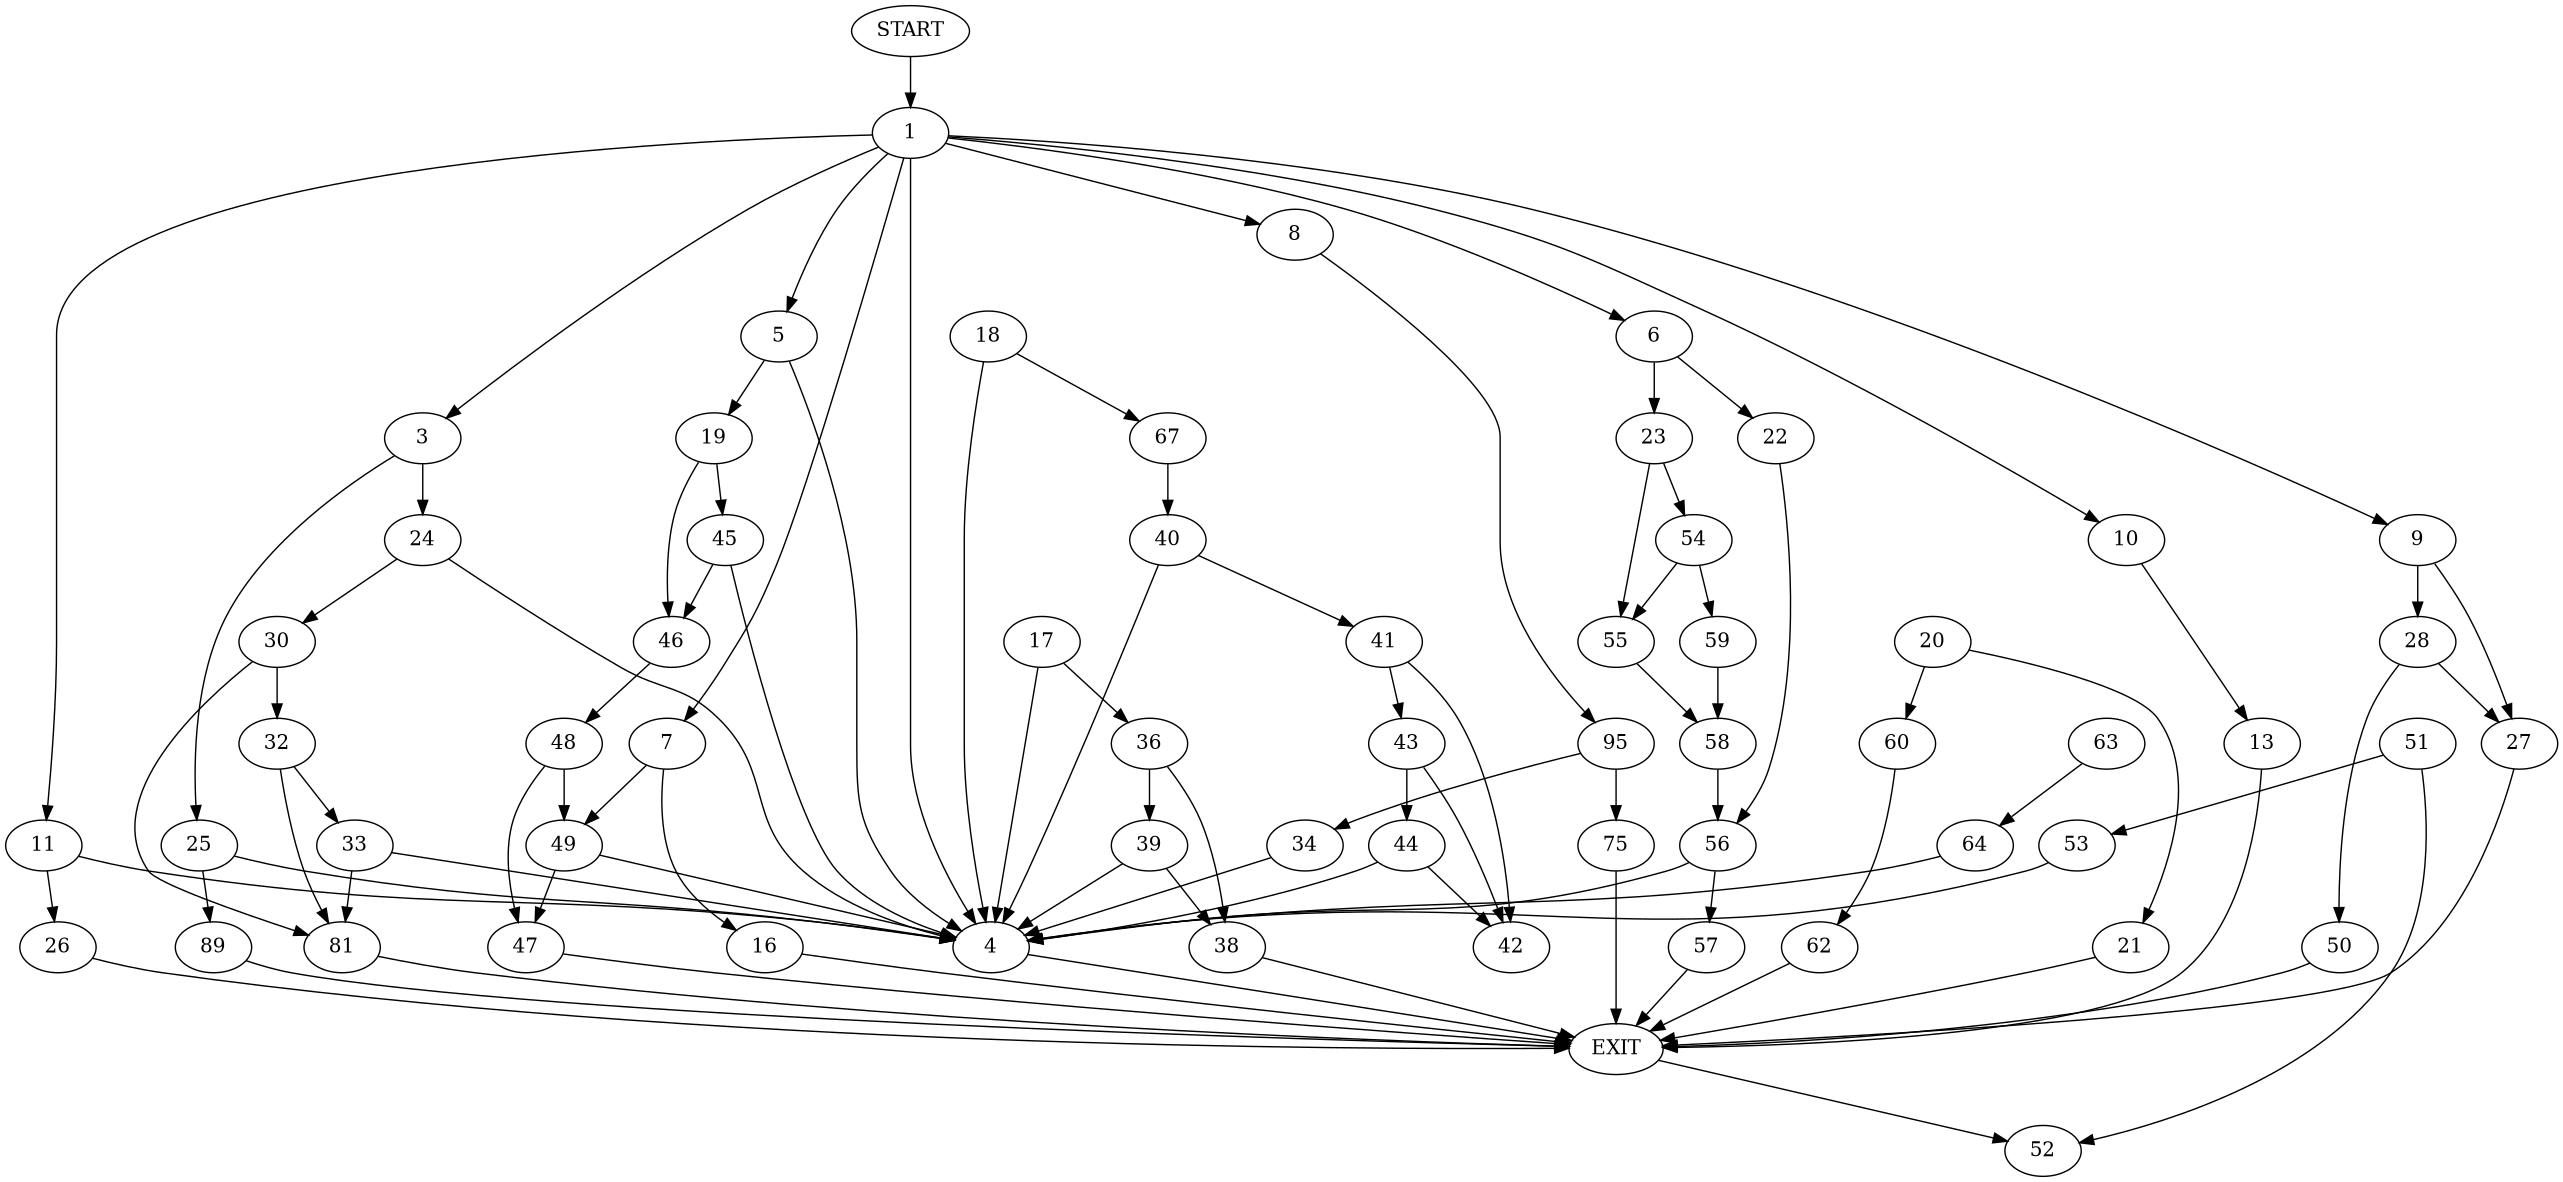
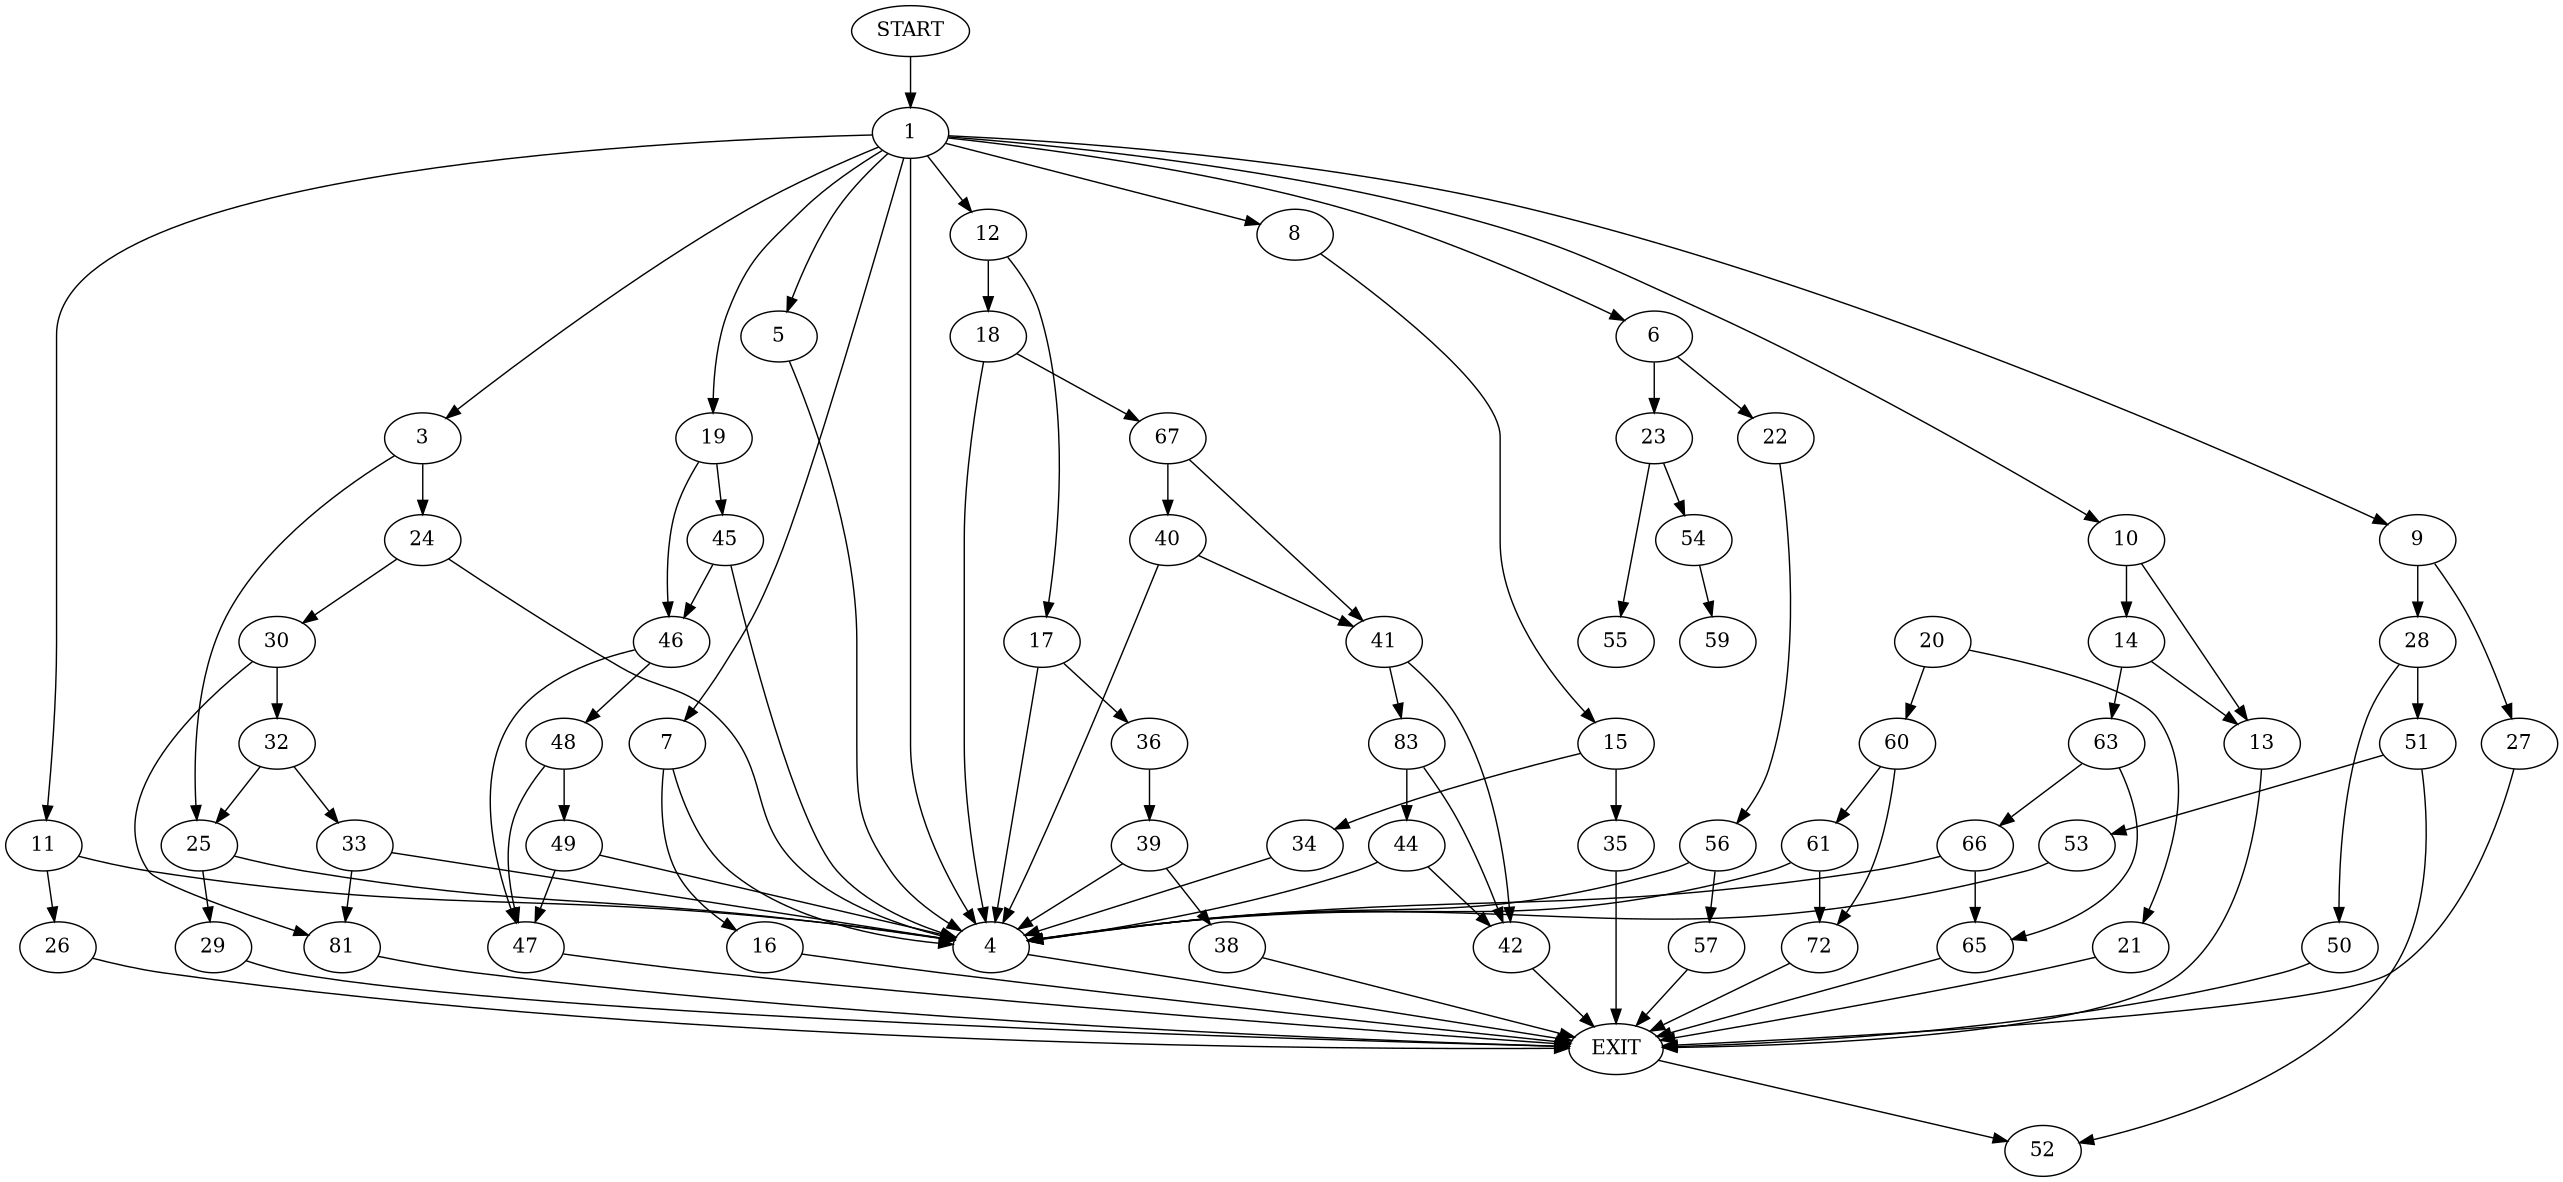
node "12": added
edge "5" -> "19": now "1" -> "19"
edge "67" -> "41": added
edge "54" -> "55": removed
node "14": added
edge "28" -> "27": now "28" -> "51"
edge "46" -> "47": added
node "43": label "43" -> "83"
node "95": label "95" -> "15"
node "58": removed
edge "7" -> "49": now "7" -> "4"
edge "36" -> "38": removed
edge "32" -> "81": now "32" -> "25"
node "75": label "75" -> "35"
node "61": added
node "64": label "64" -> "66"
node "89": label "89" -> "29"
node "62": label "62" -> "72"
node "65": added
edge "42" -> "EXIT": added
